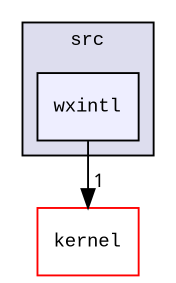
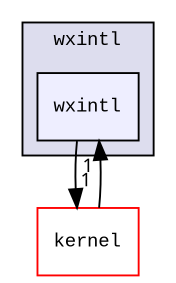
cluster "src": label "src" -> "wxintl"
edge "kernel" -> "wxintl": added
